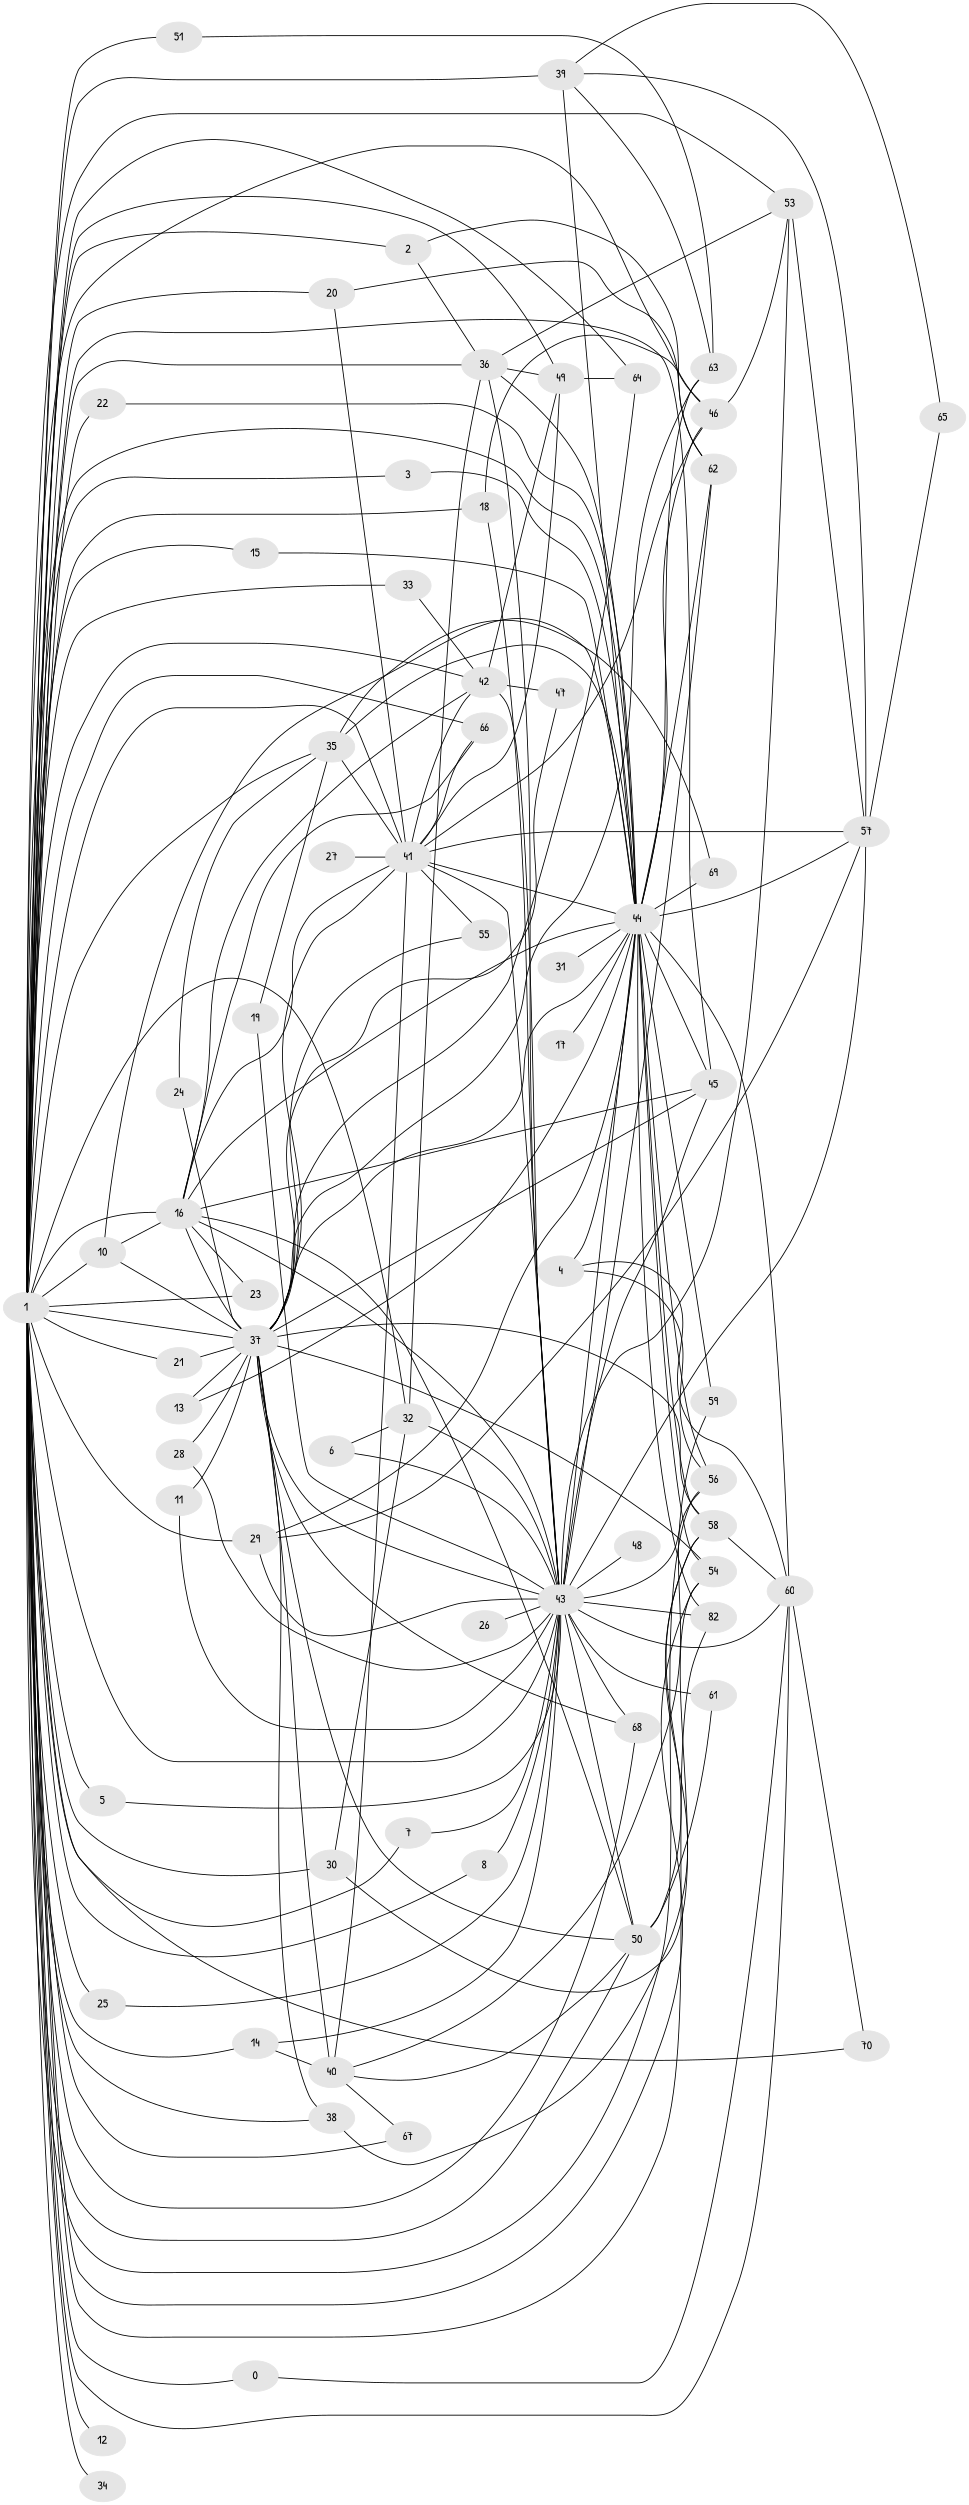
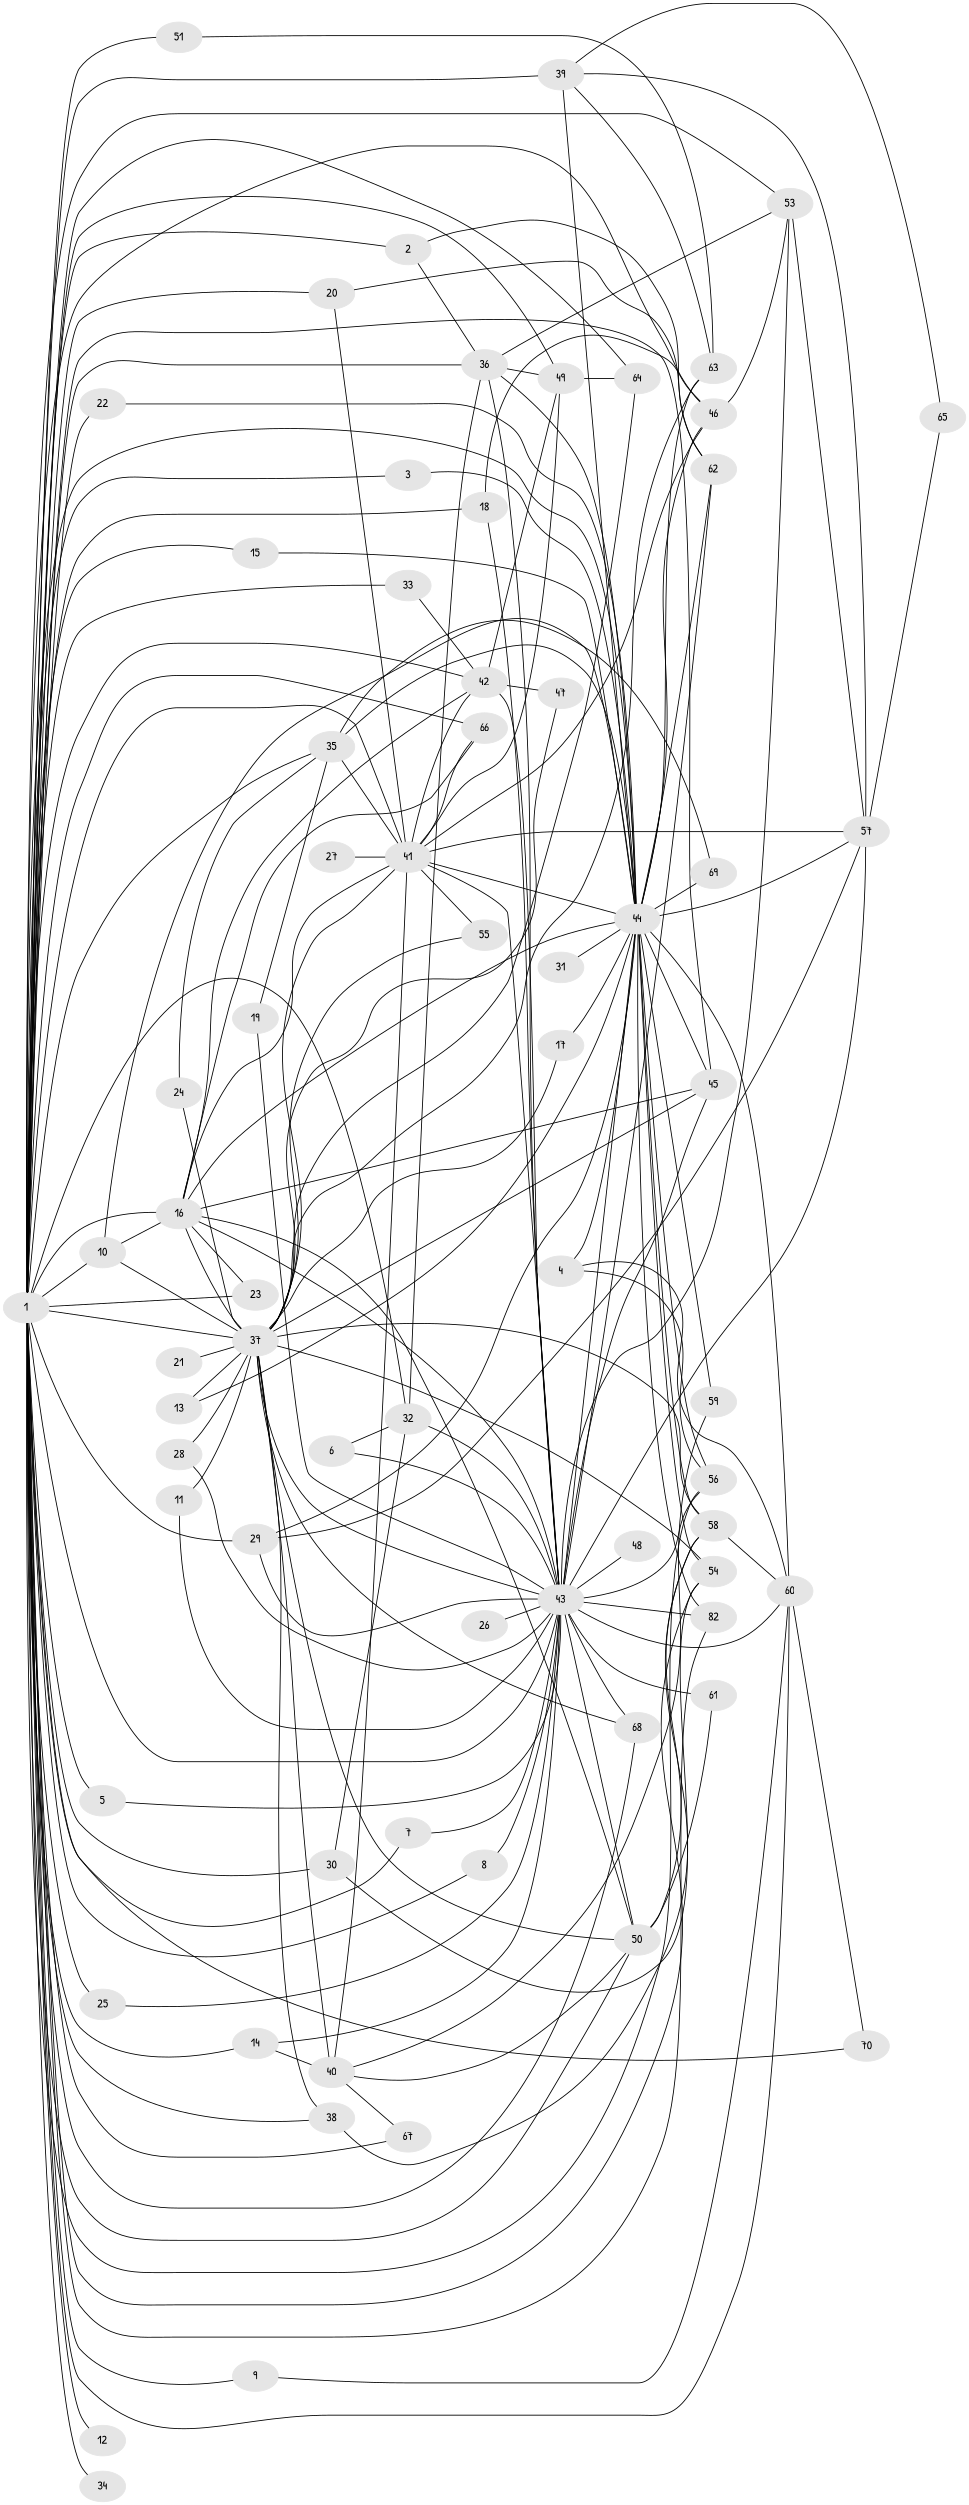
edge "44" -- "37": now "17" -- "37"
edge "1" -- "21": removed
node "0": label "0" -> "9"
